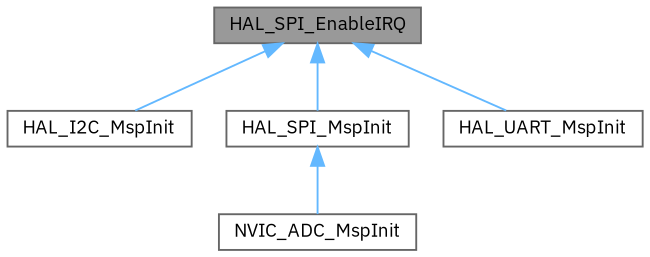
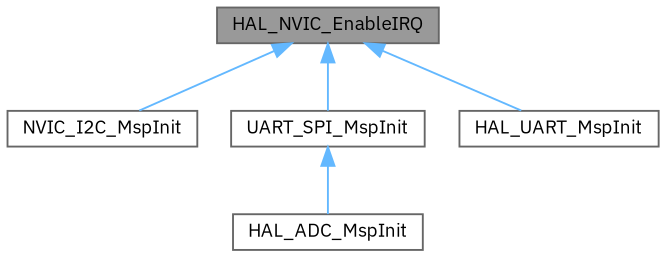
node "HAL_SPI_EnableIRQ": label "HAL_SPI_EnableIRQ" -> "HAL_NVIC_EnableIRQ"
node "HAL_I2C_MspInit": label "HAL_I2C_MspInit" -> "NVIC_I2C_MspInit"
node "HAL_SPI_MspInit": label "HAL_SPI_MspInit" -> "UART_SPI_MspInit"
node "NVIC_ADC_MspInit": label "NVIC_ADC_MspInit" -> "HAL_ADC_MspInit"
